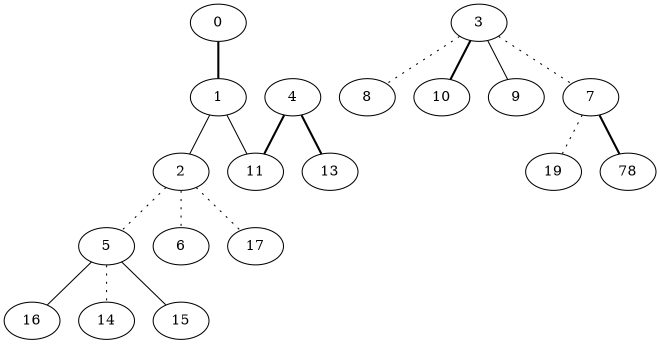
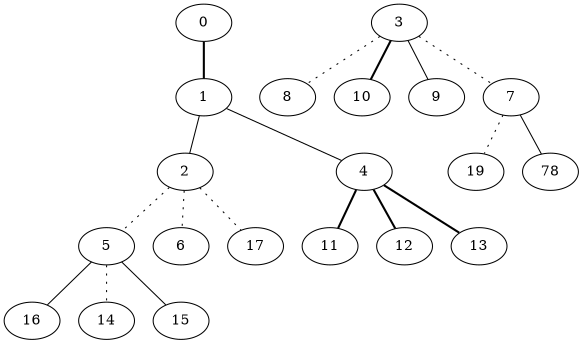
edge "1" -- "11": now "1" -- "4"
edge "7" -- "78": style bold -> solid
node "12": added
